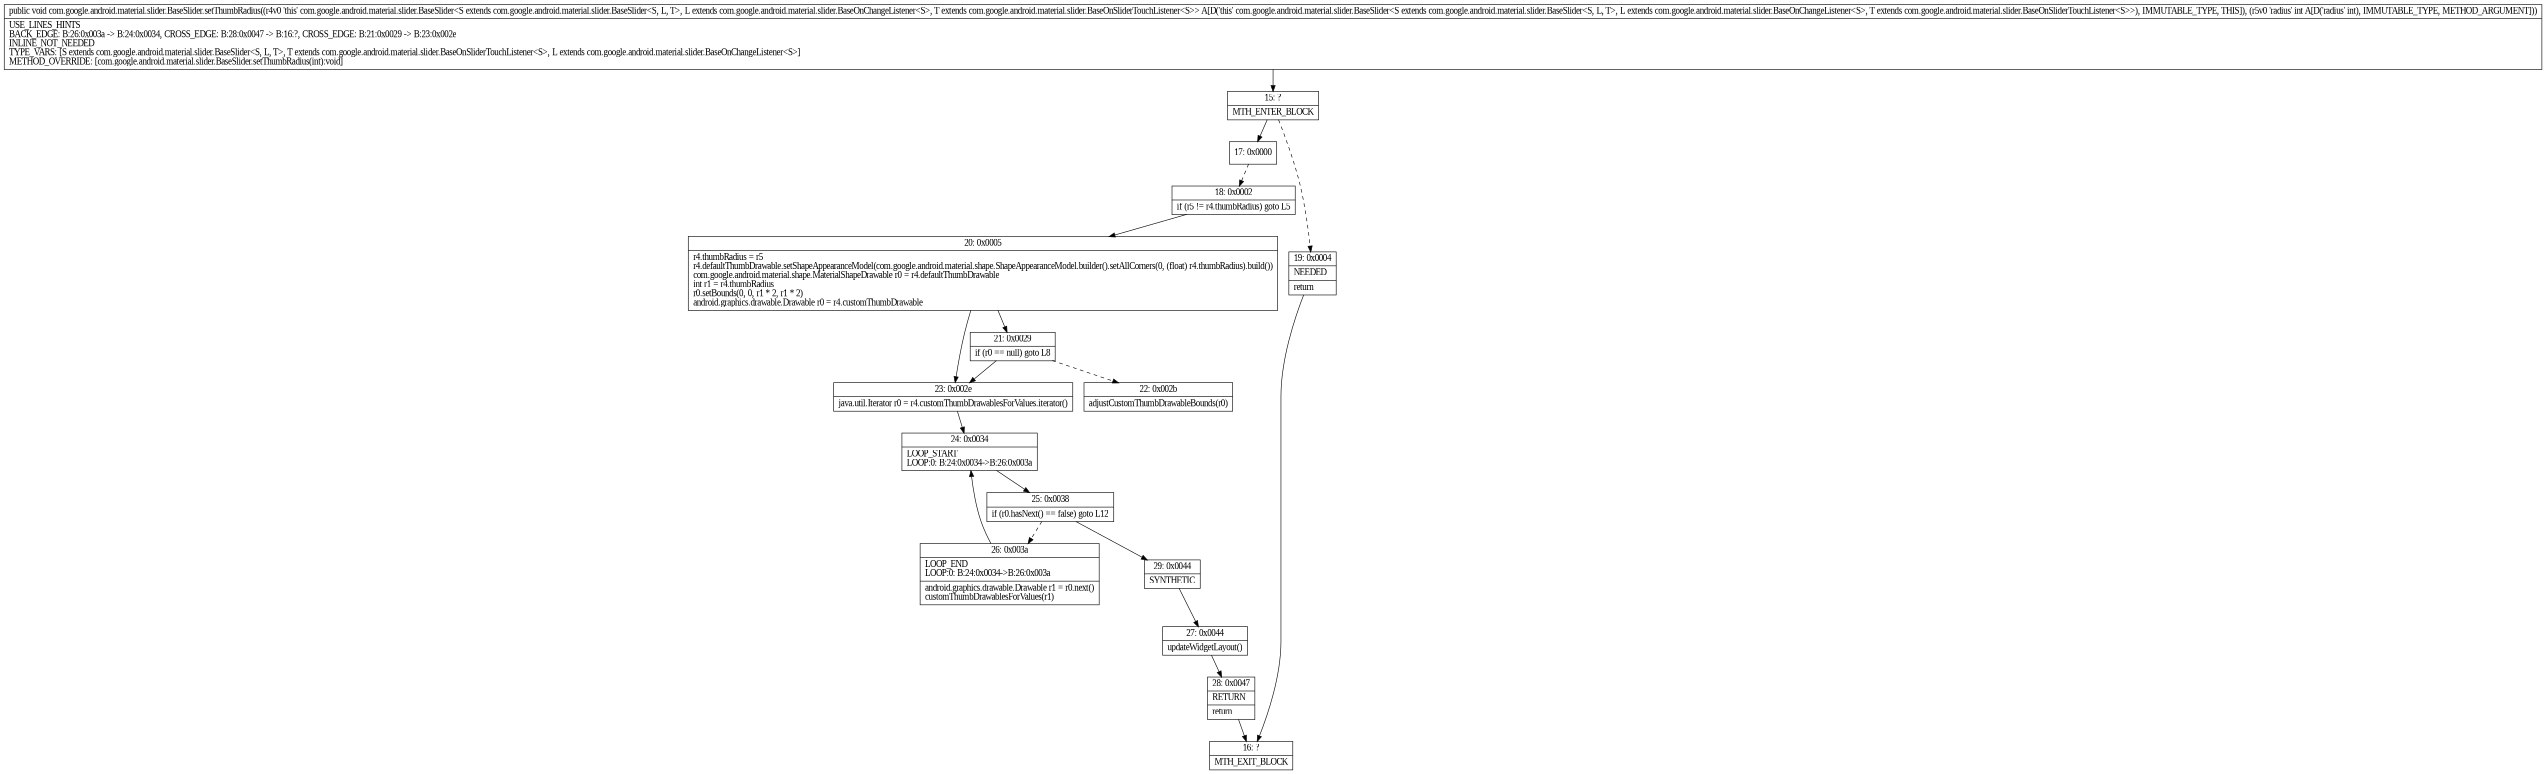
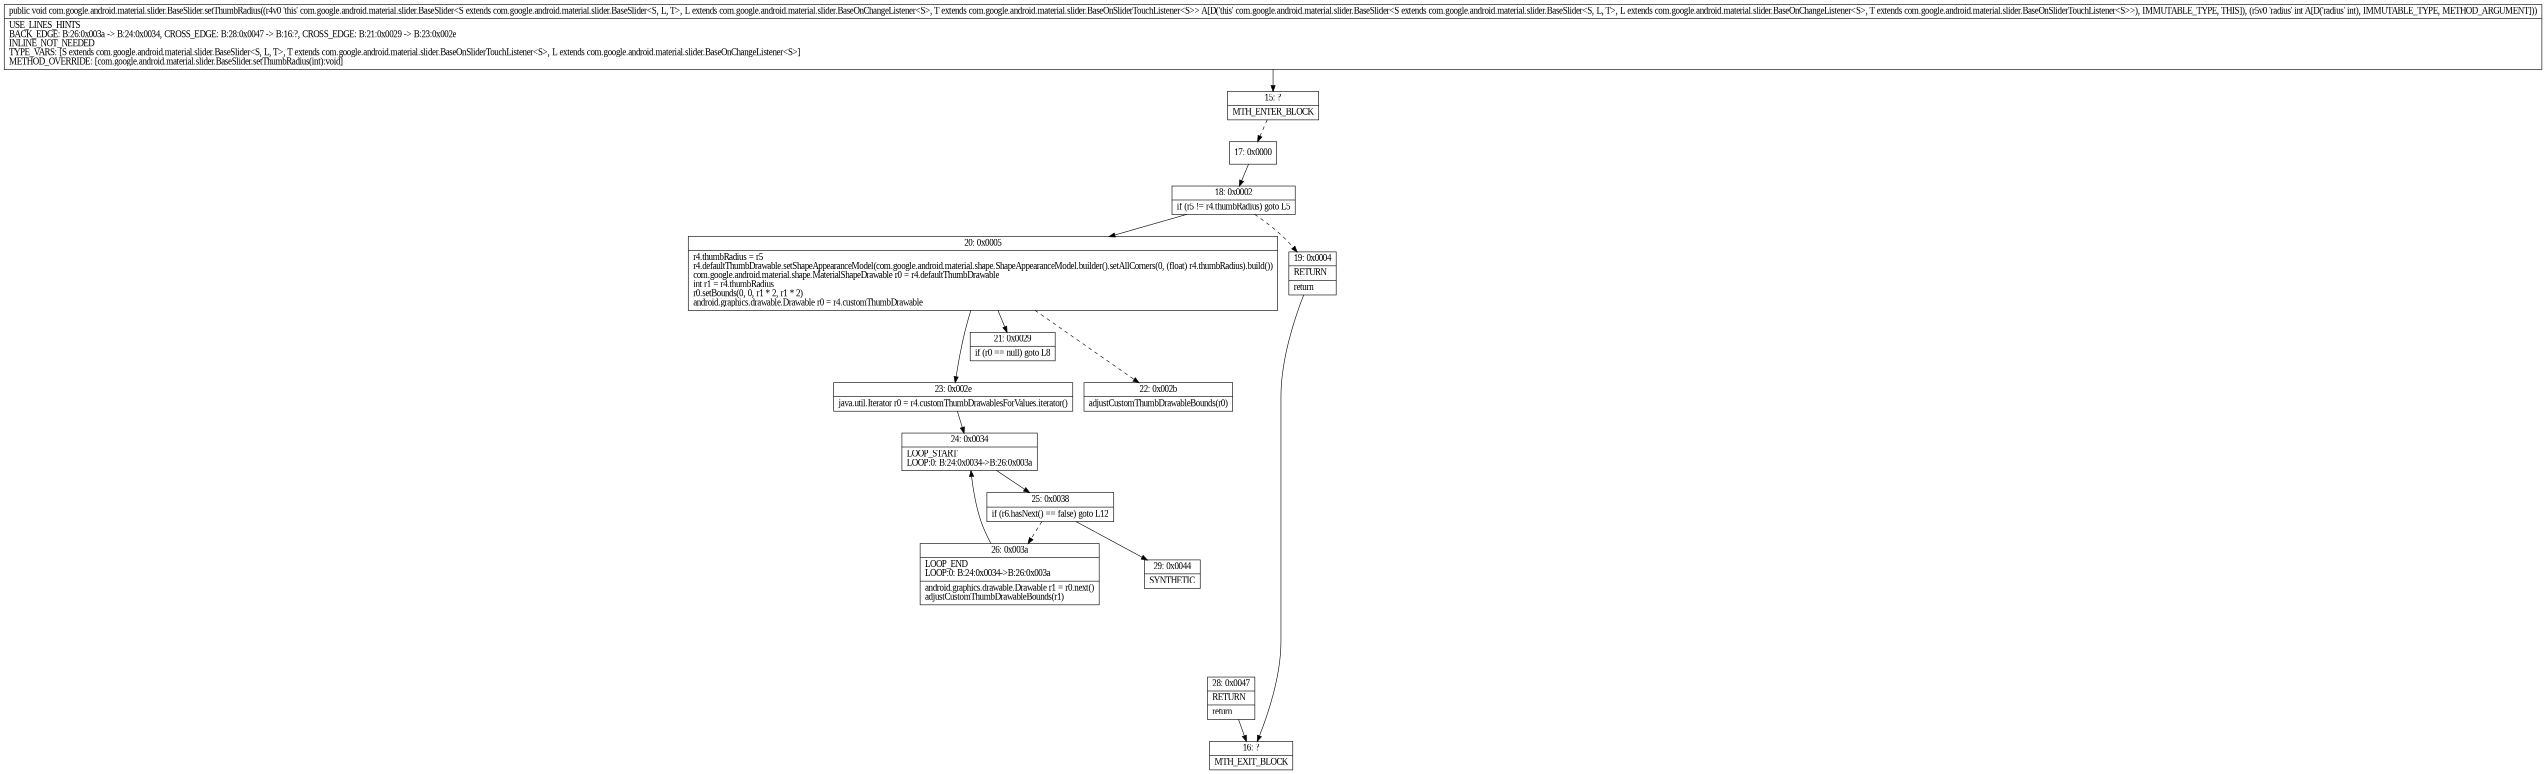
edge "15: ?" -> "17: 0x0000": style solid -> dashed
edge "17: 0x0000" -> "18: 0x0002": style dashed -> solid
edge "15: ?" -> "19: 0x0004": now "18: 0x0002" -> "19: 0x0004"
node "19: 0x0004": text "NEEDED" -> "RETURN"
edge "21: 0x0029" -> "23: 0x002e": removed
edge "21: 0x0029" -> "22: 0x002b": now "20: 0x0005" -> "22: 0x002b"
node "25: 0x0038": text "if (r0.hasNext() == false) goto L12" -> "if (r6.hasNext() == false) goto L12"
node "26: 0x003a": text "customThumbDrawablesForValues(r1)" -> "adjustCustomThumbDrawableBounds(r1)"
node "27: 0x0044": removed
